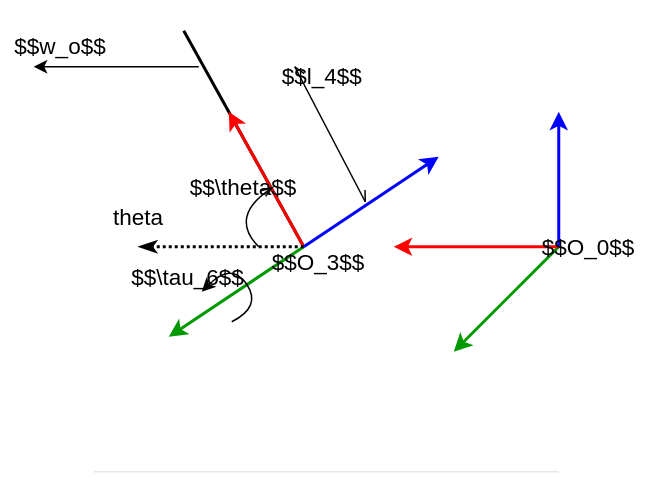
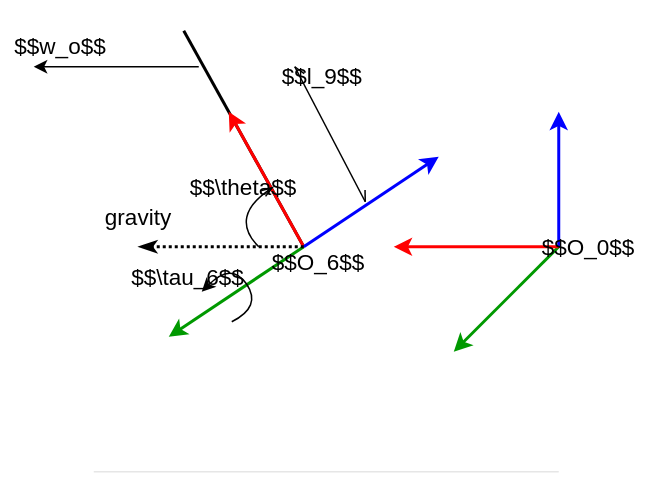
node "$$l_4$$": label "$$l_4$$" -> "$$l_9$$"
node "theta": label "theta" -> "gravity"
node "$$O_3$$": label "$$O_3$$" -> "$$O_6$$"
